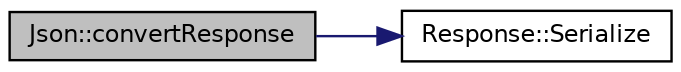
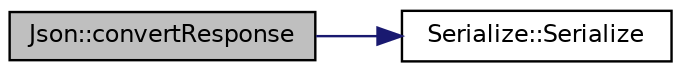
node "Response::Serialize": label "Response::Serialize" -> "Serialize::Serialize"
